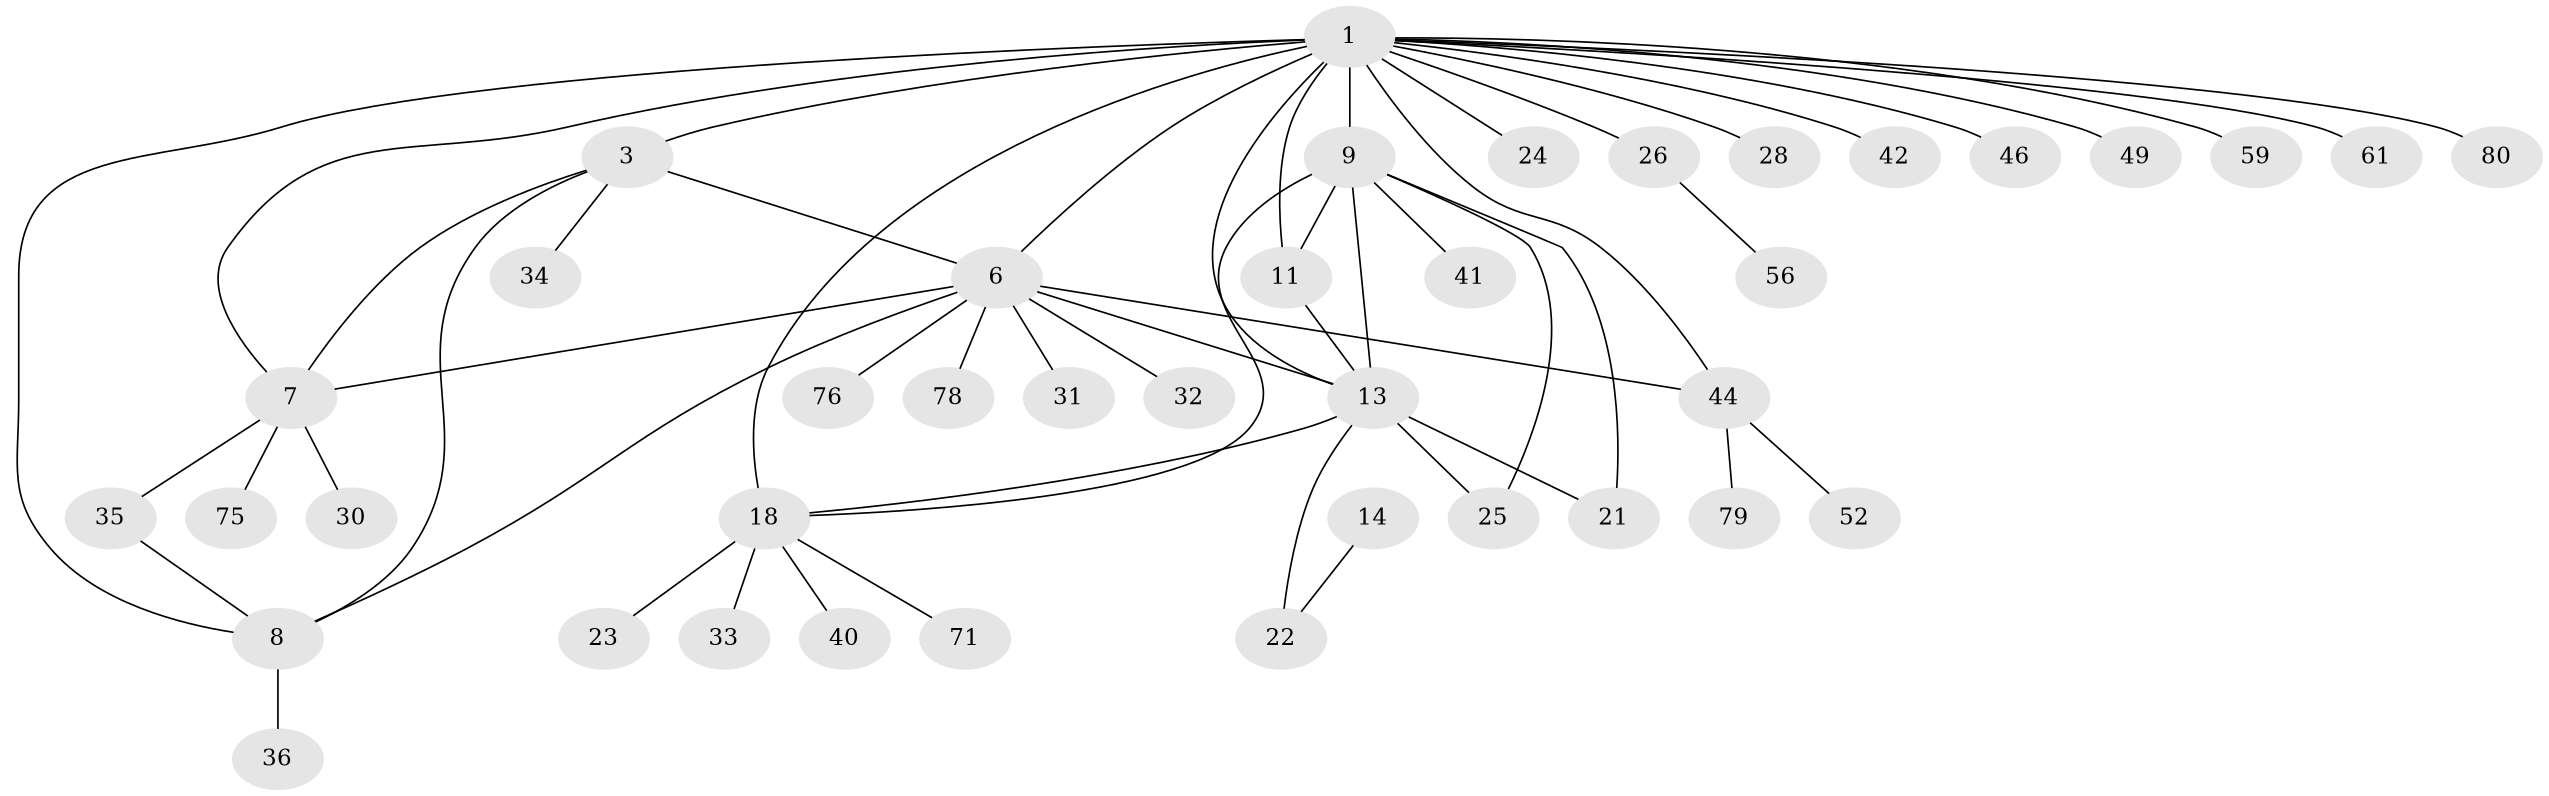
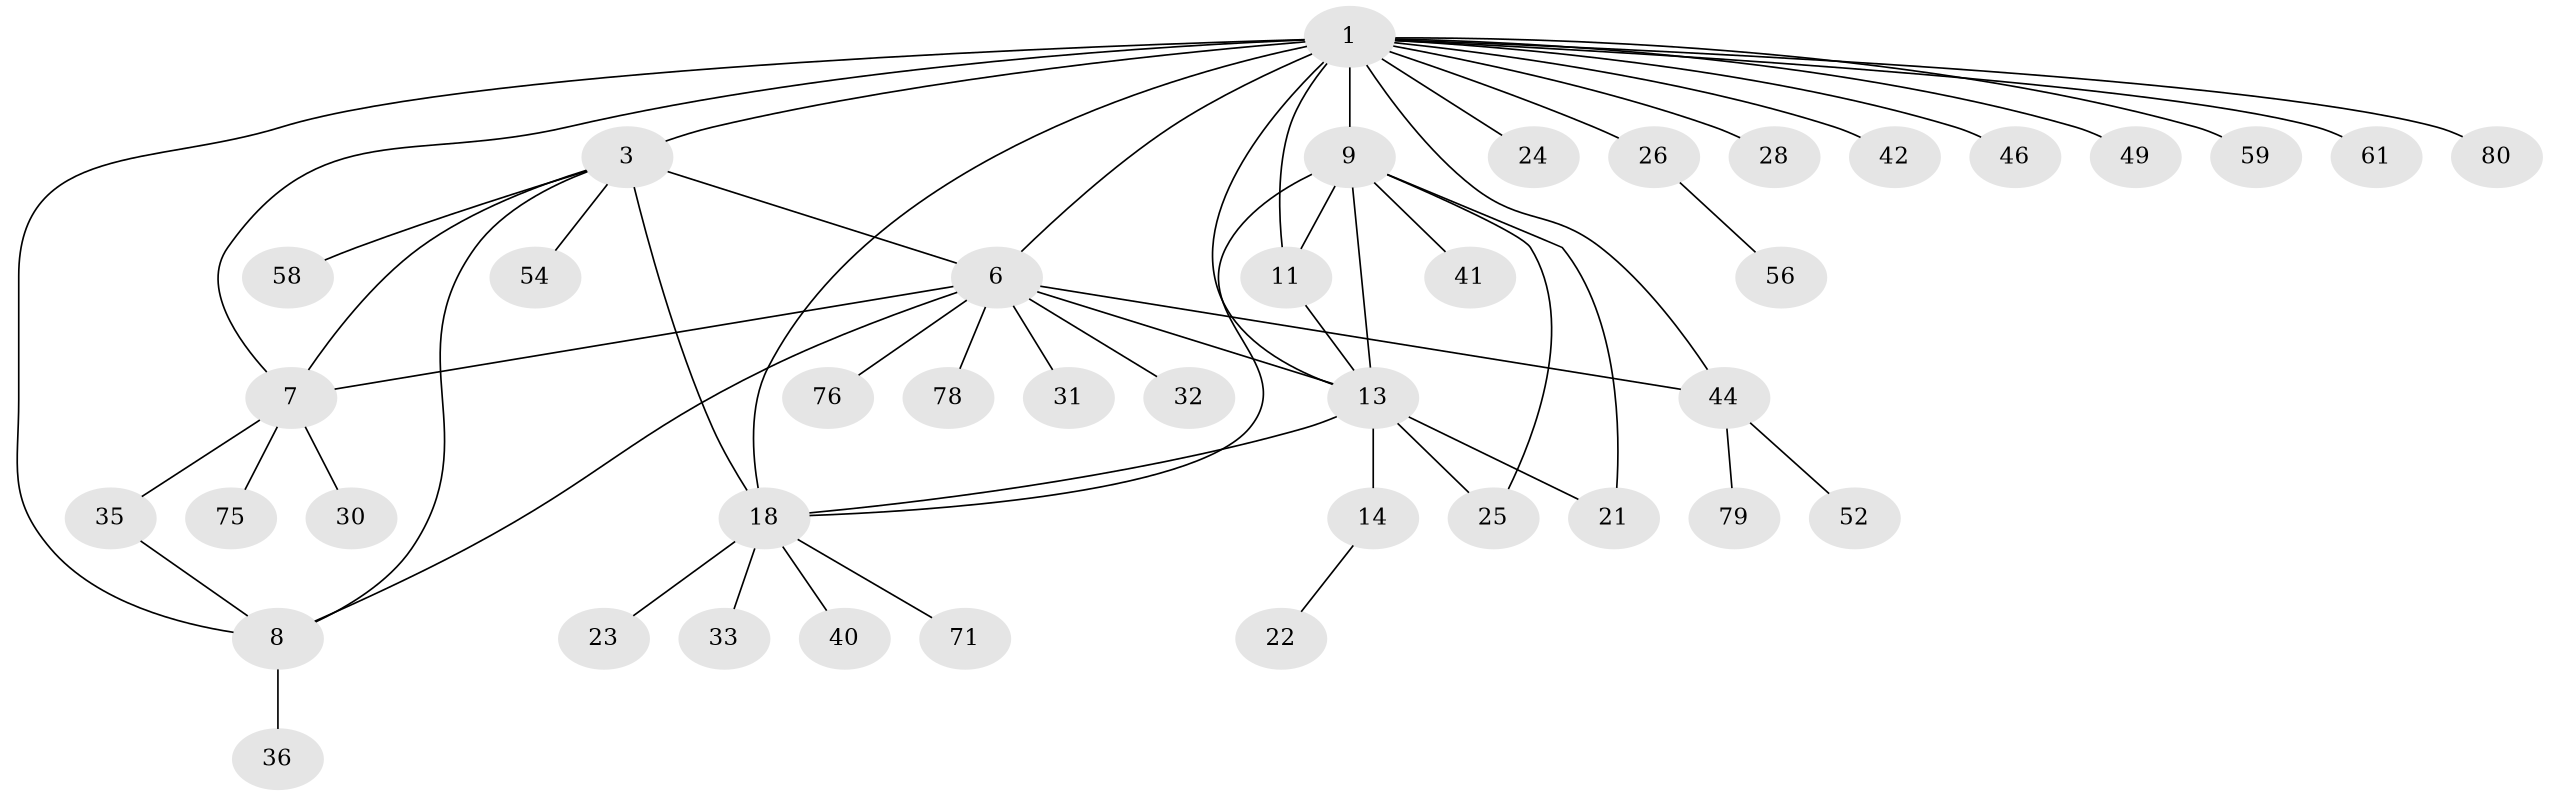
node "58": added
node "34": label "34" -> "54"
edge "3" -- "18": added
edge "13" -- "22": now "13" -- "14"
